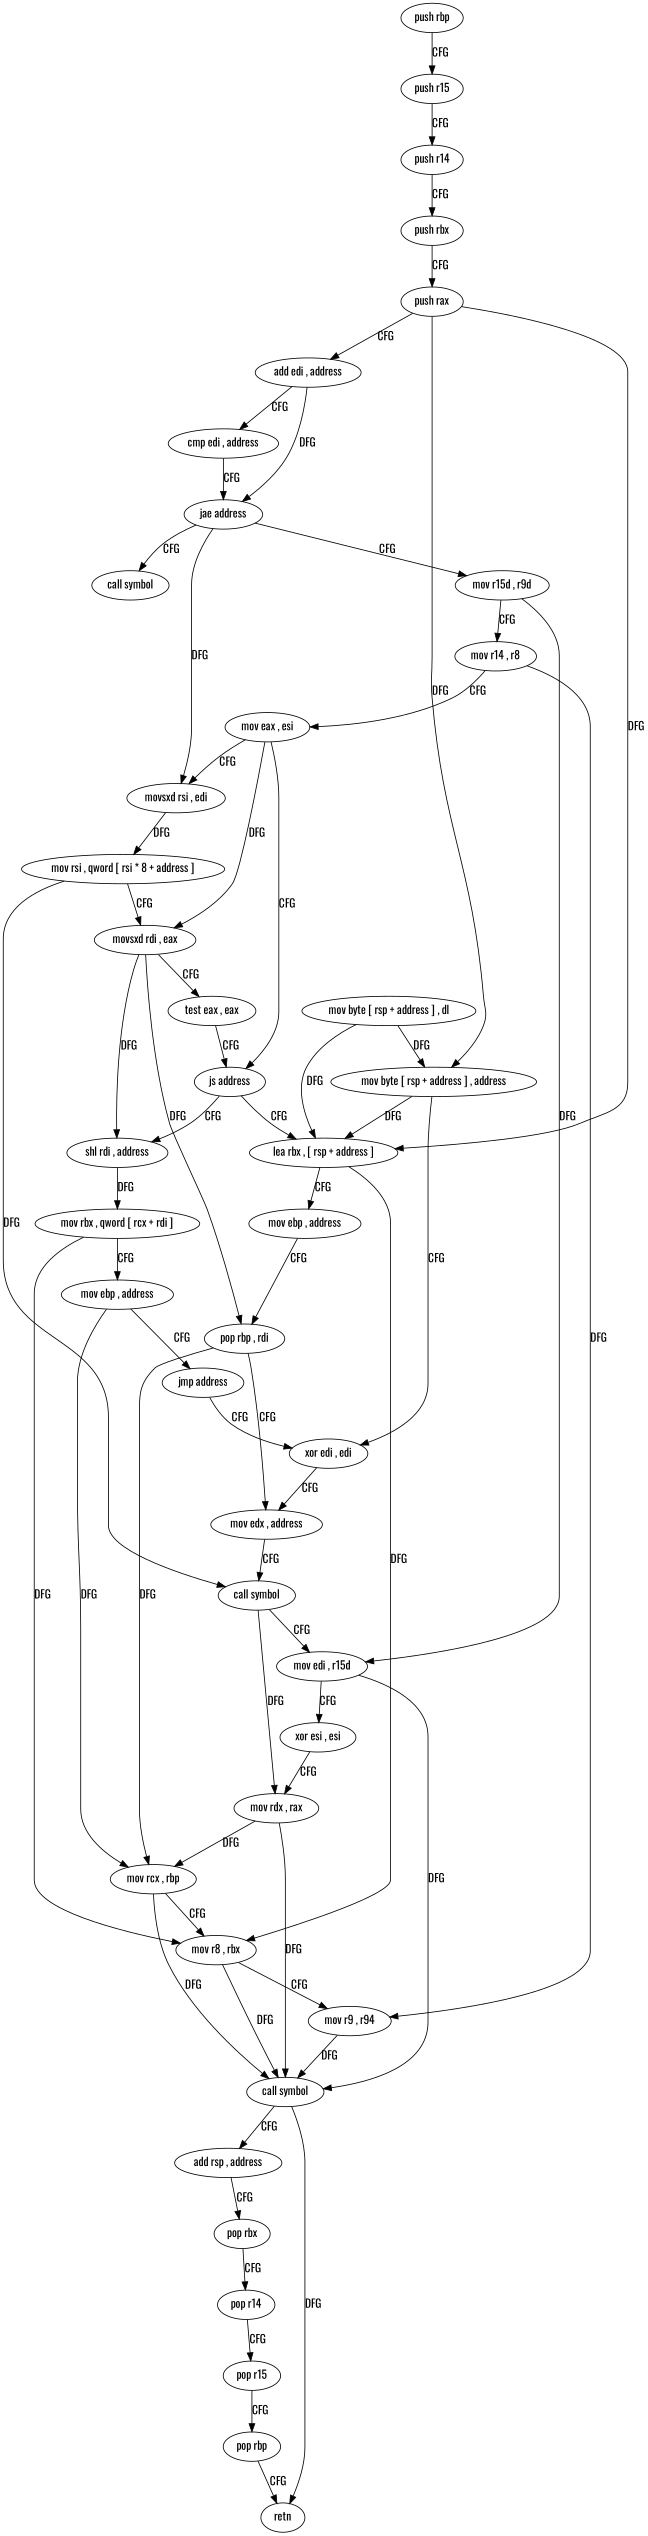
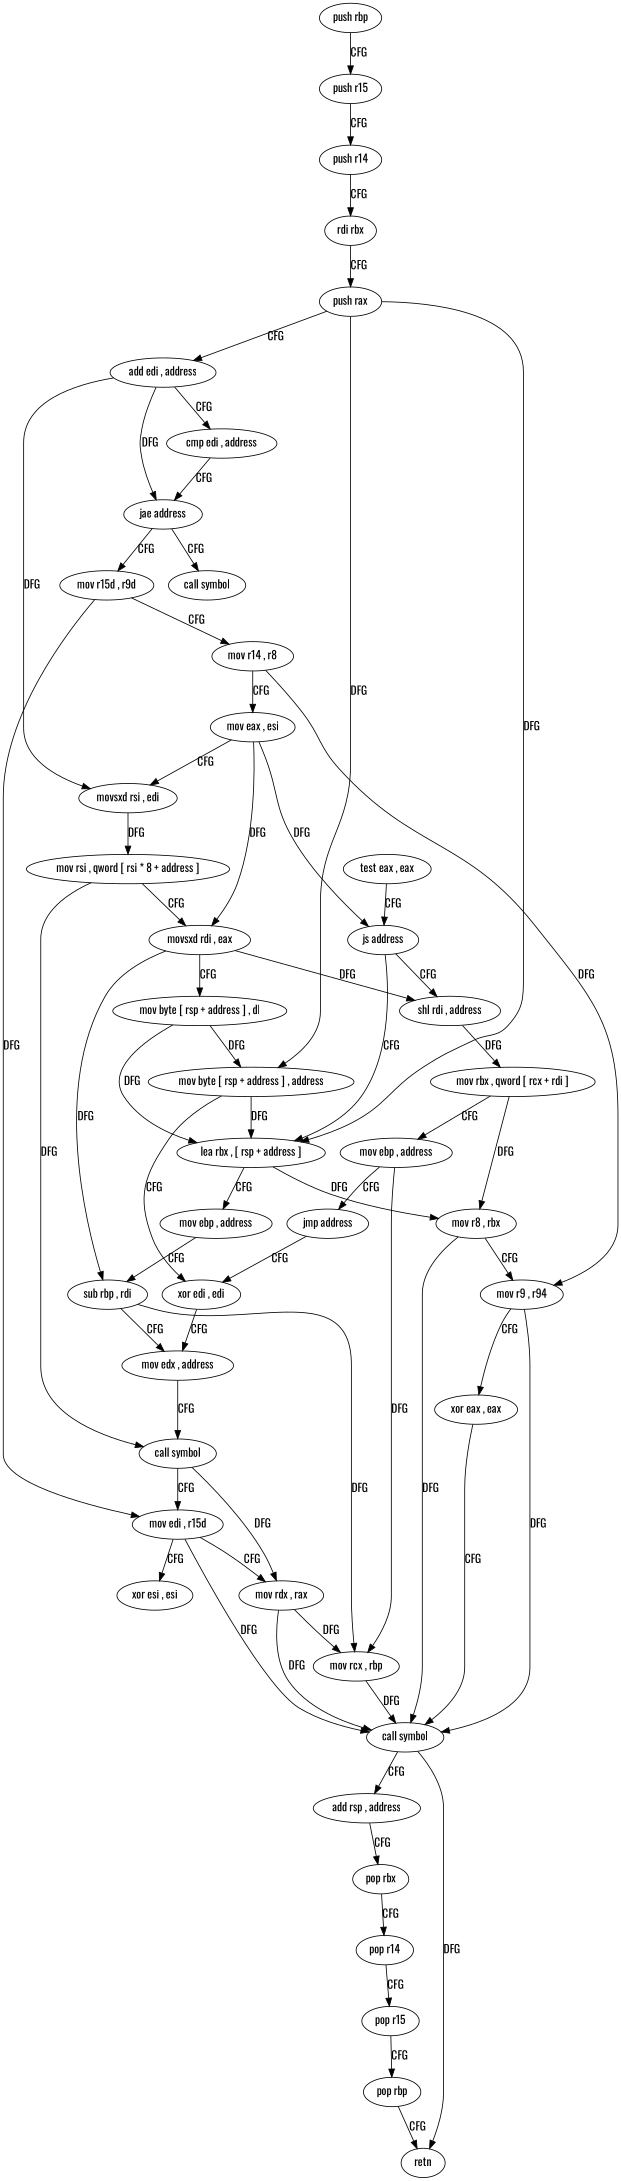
node "push rbx": label "push rbx" -> "rdi rbx"
edge "jae address" -> "movsxd rsi , edi": now "add edi , address" -> "movsxd rsi , edi"
edge "mov eax , esi" -> "js address": label "CFG" -> "DFG"
edge "movsxd rdi , eax" -> "test eax , eax": now "movsxd rdi , eax" -> "mov byte [ rsp + address ] , dl"
node "pop rbp , rdi": label "pop rbp , rdi" -> "sub rbp , rdi"
node "xor eax , eax": added
edge "xor esi , esi" -> "mov rdx , rax": now "mov edi , r15d" -> "mov rdx , rax"
edge "mov rcx , rbp" -> "mov r8 , rbx": removed, label "CFG"
